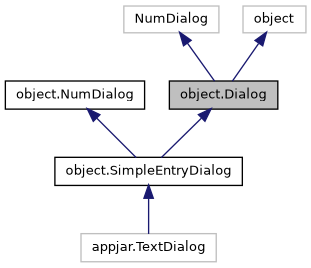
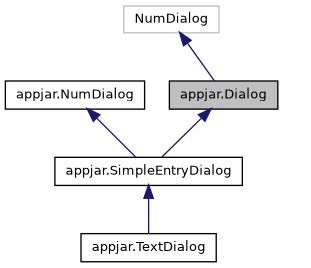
node "object": removed
node "object.NumDialog": label "object.NumDialog" -> "appjar.NumDialog"
node "object.Dialog": label "object.Dialog" -> "appjar.Dialog"
node "object.SimpleEntryDialog": label "object.SimpleEntryDialog" -> "appjar.SimpleEntryDialog"
node "appjar.TextDialog": color grey75 -> black
